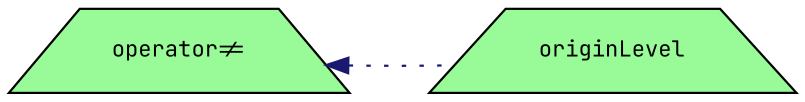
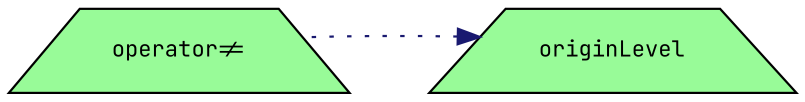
edge "originLevel" -> "operator!=": reversed
